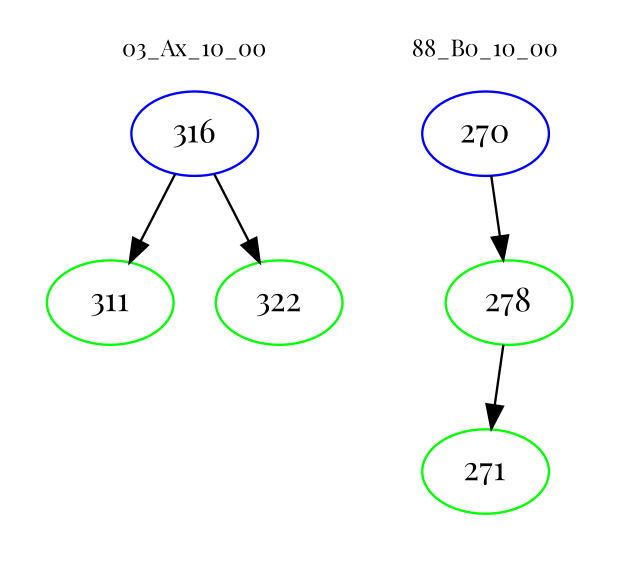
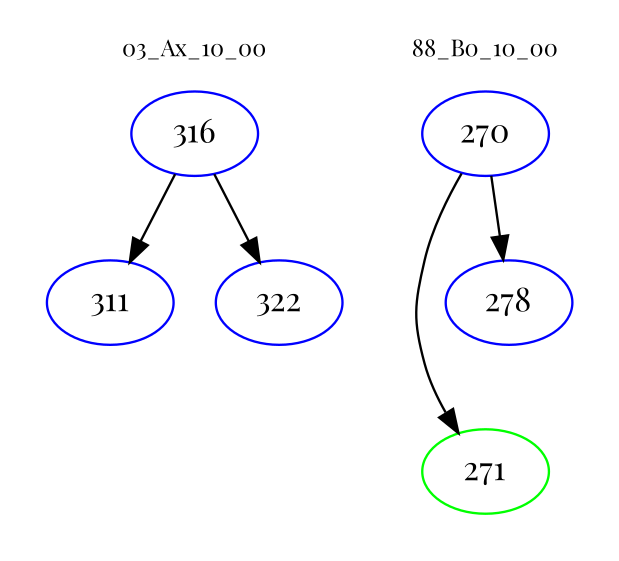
node "311": color green -> blue
node "322": color green -> blue
node "278": color green -> blue
edge "278" -> "271": now "270" -> "271"
